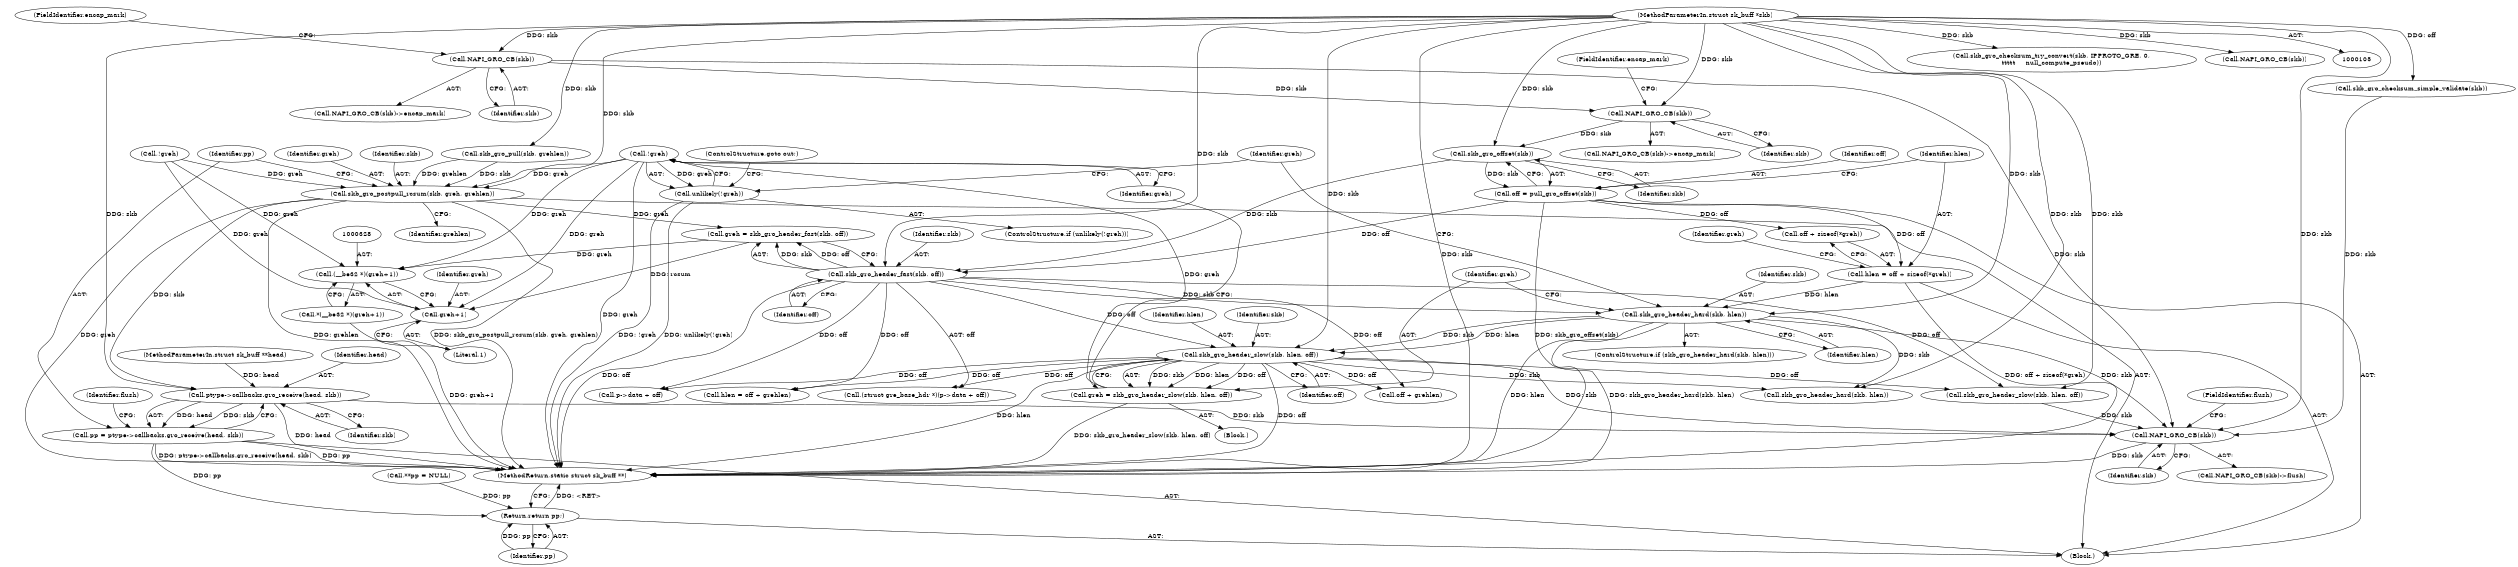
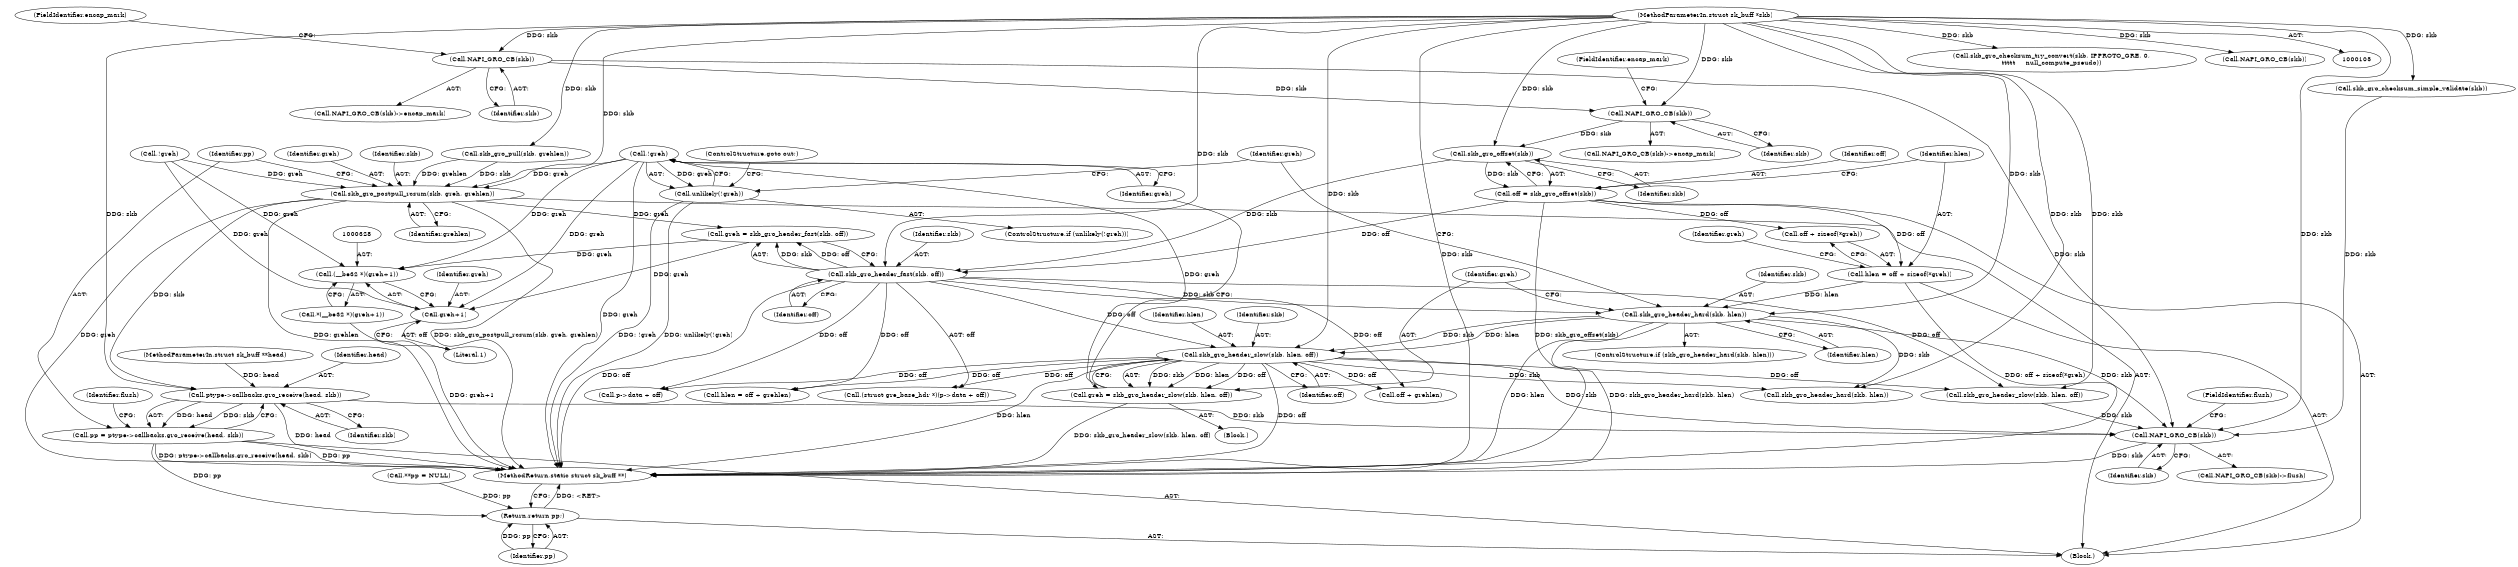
edge "(MethodParameterIn,struct sk_buff *skb)" -> "(Call,skb_gro_checksum_simple_validate(skb))": label "DDG: off" -> "DDG: skb"
node "(Call,off = pull_gro_offset(skb))": label "(Call,off = pull_gro_offset(skb))" -> "(Call,off = skb_gro_offset(skb))"
edge "(Identifier,grehlen)" -> "(Call,skb_gro_postpull_rcsum(skb, greh, grehlen))": added, label "AST:"
edge "(Call,greh = skb_gro_header_fast(skb, off))" -> "(Call,greh+1)": label "DDG: rcsum" -> "DDG: greh"
edge "(Literal,1)" -> "(Call,greh+1)": label "AST: " -> "AST: off"
